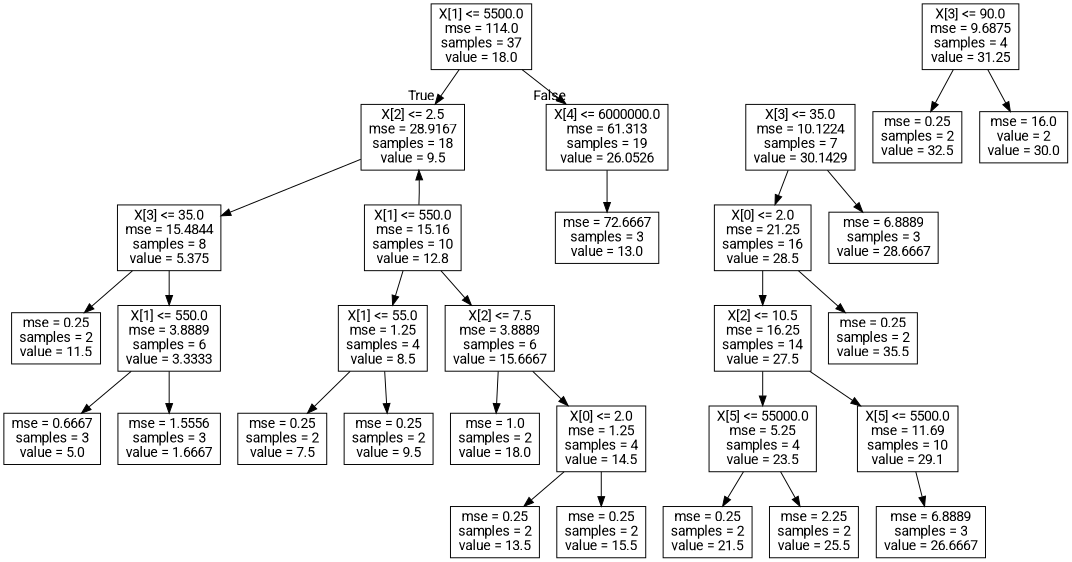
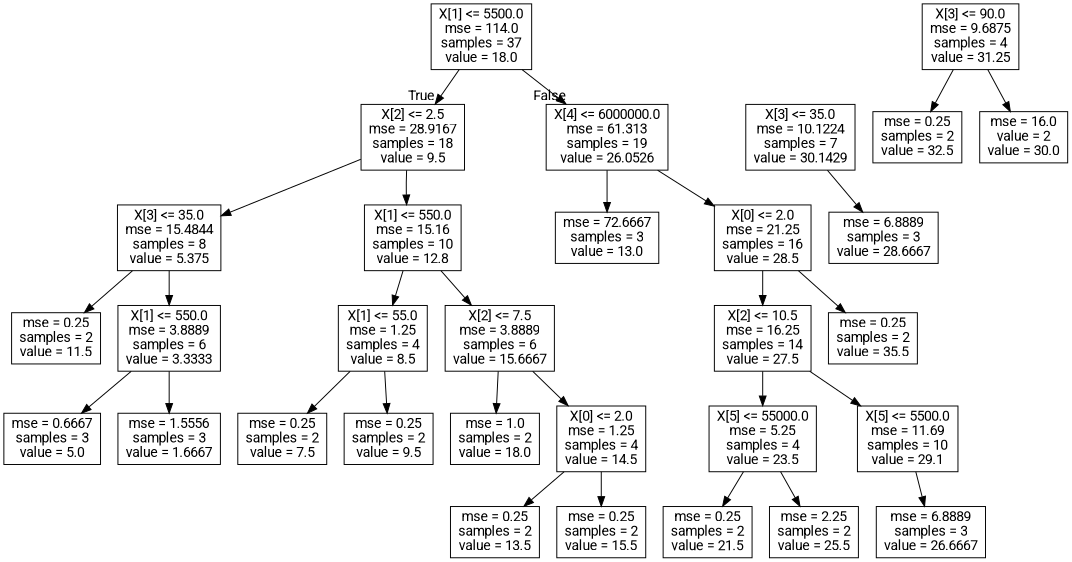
edge "X[3] <= 35.0 mse = 10.1224 samples = 7 value = 30.1429" -> "X[0] <= 2.0 mse = 21.25 samples = 16 value = 28.5": now "X[4] <= 6000000.0 mse = 61.313 samples = 19 value = 26.0526" -> "X[0] <= 2.0 mse = 21.25 samples = 16 value = 28.5"
edge "X[1] <= 550.0 mse = 15.16 samples = 10 value = 12.8" -> "X[2] <= 2.5 mse = 28.9167 samples = 18 value = 9.5": reversed
